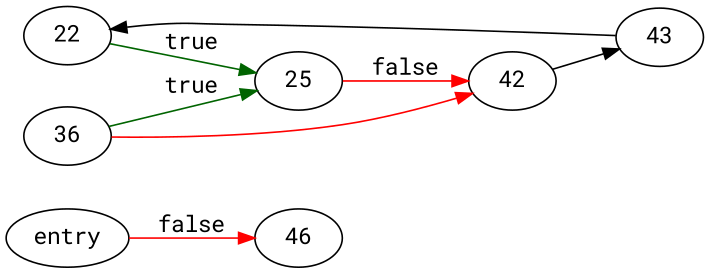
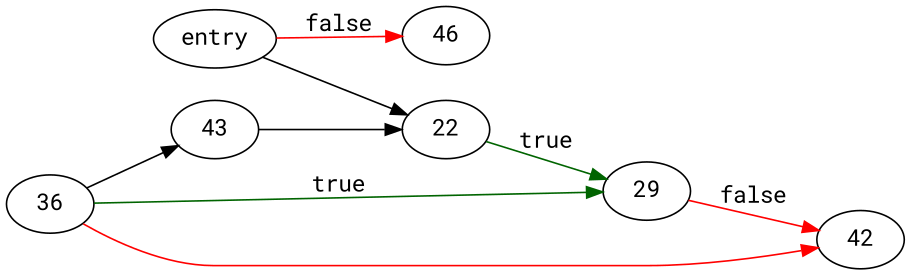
edge "42" -> "43": now "36" -> "43"
node "25": label "25" -> "29"
edge "entry" -> "22": added
